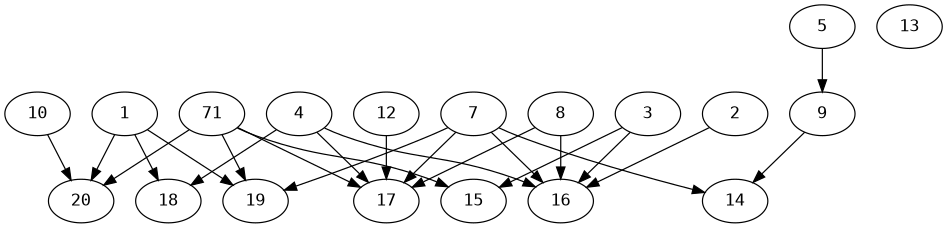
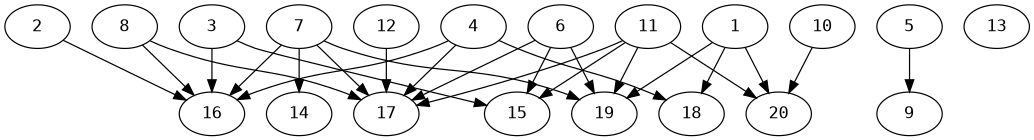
node "6": added
node "71": label "71" -> "11"
edge "9" -> "14": removed
